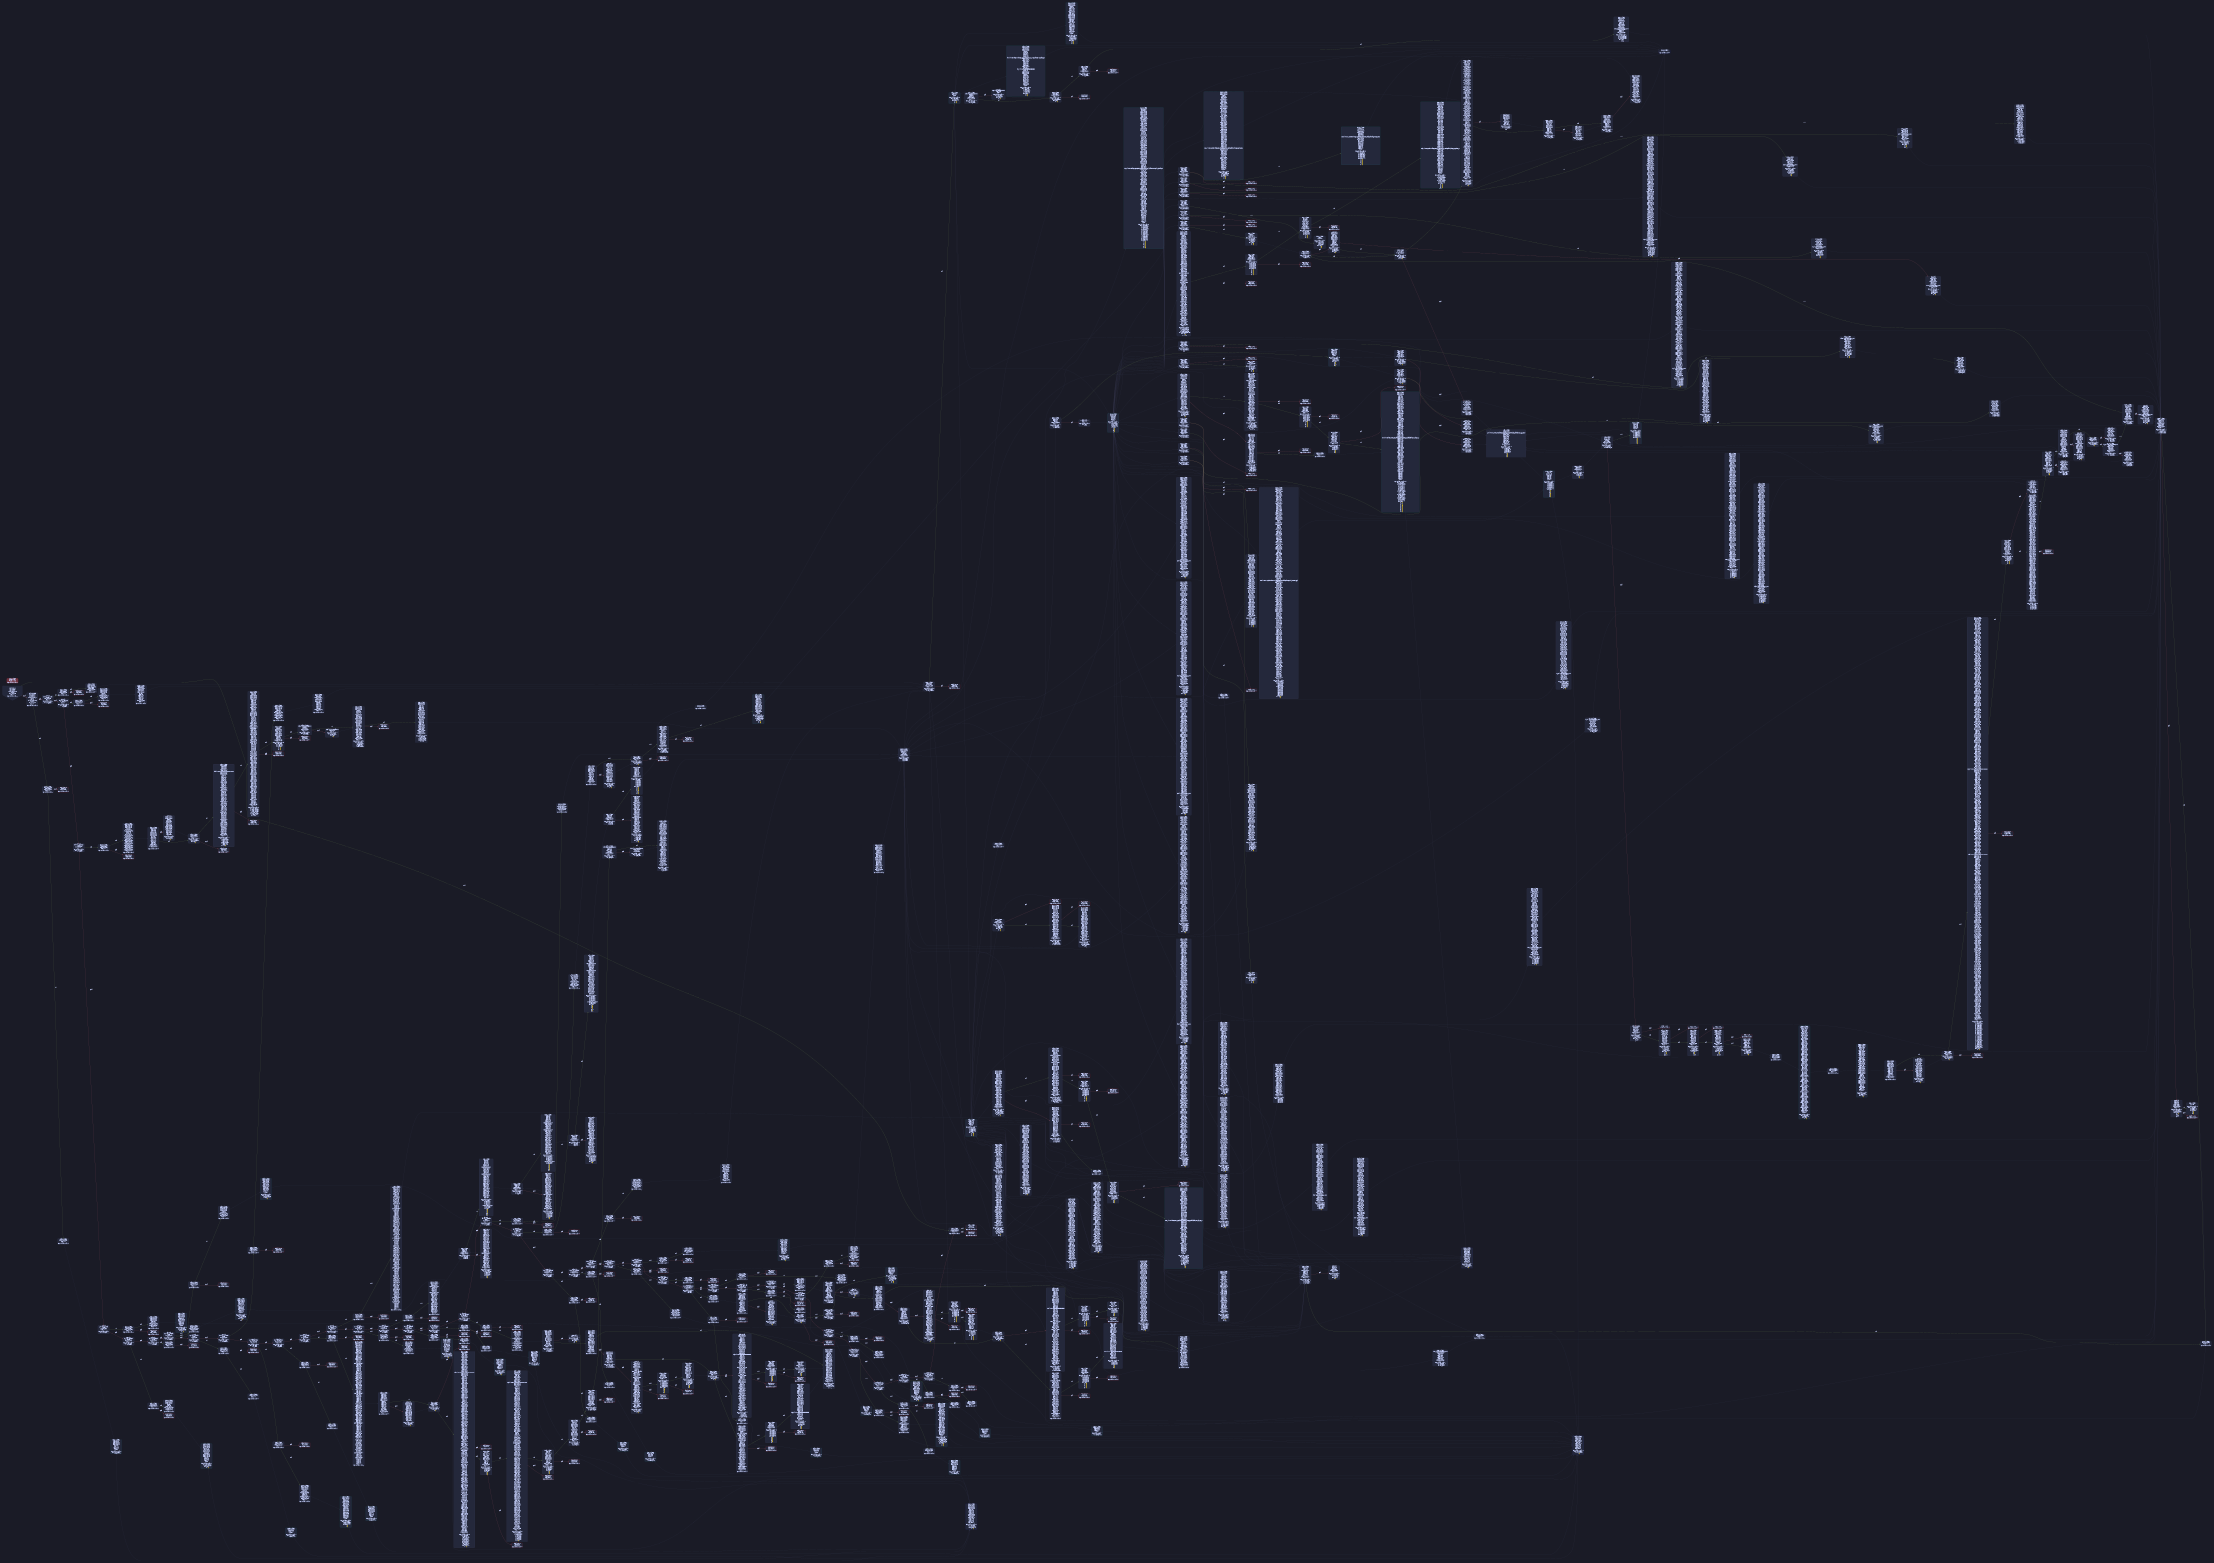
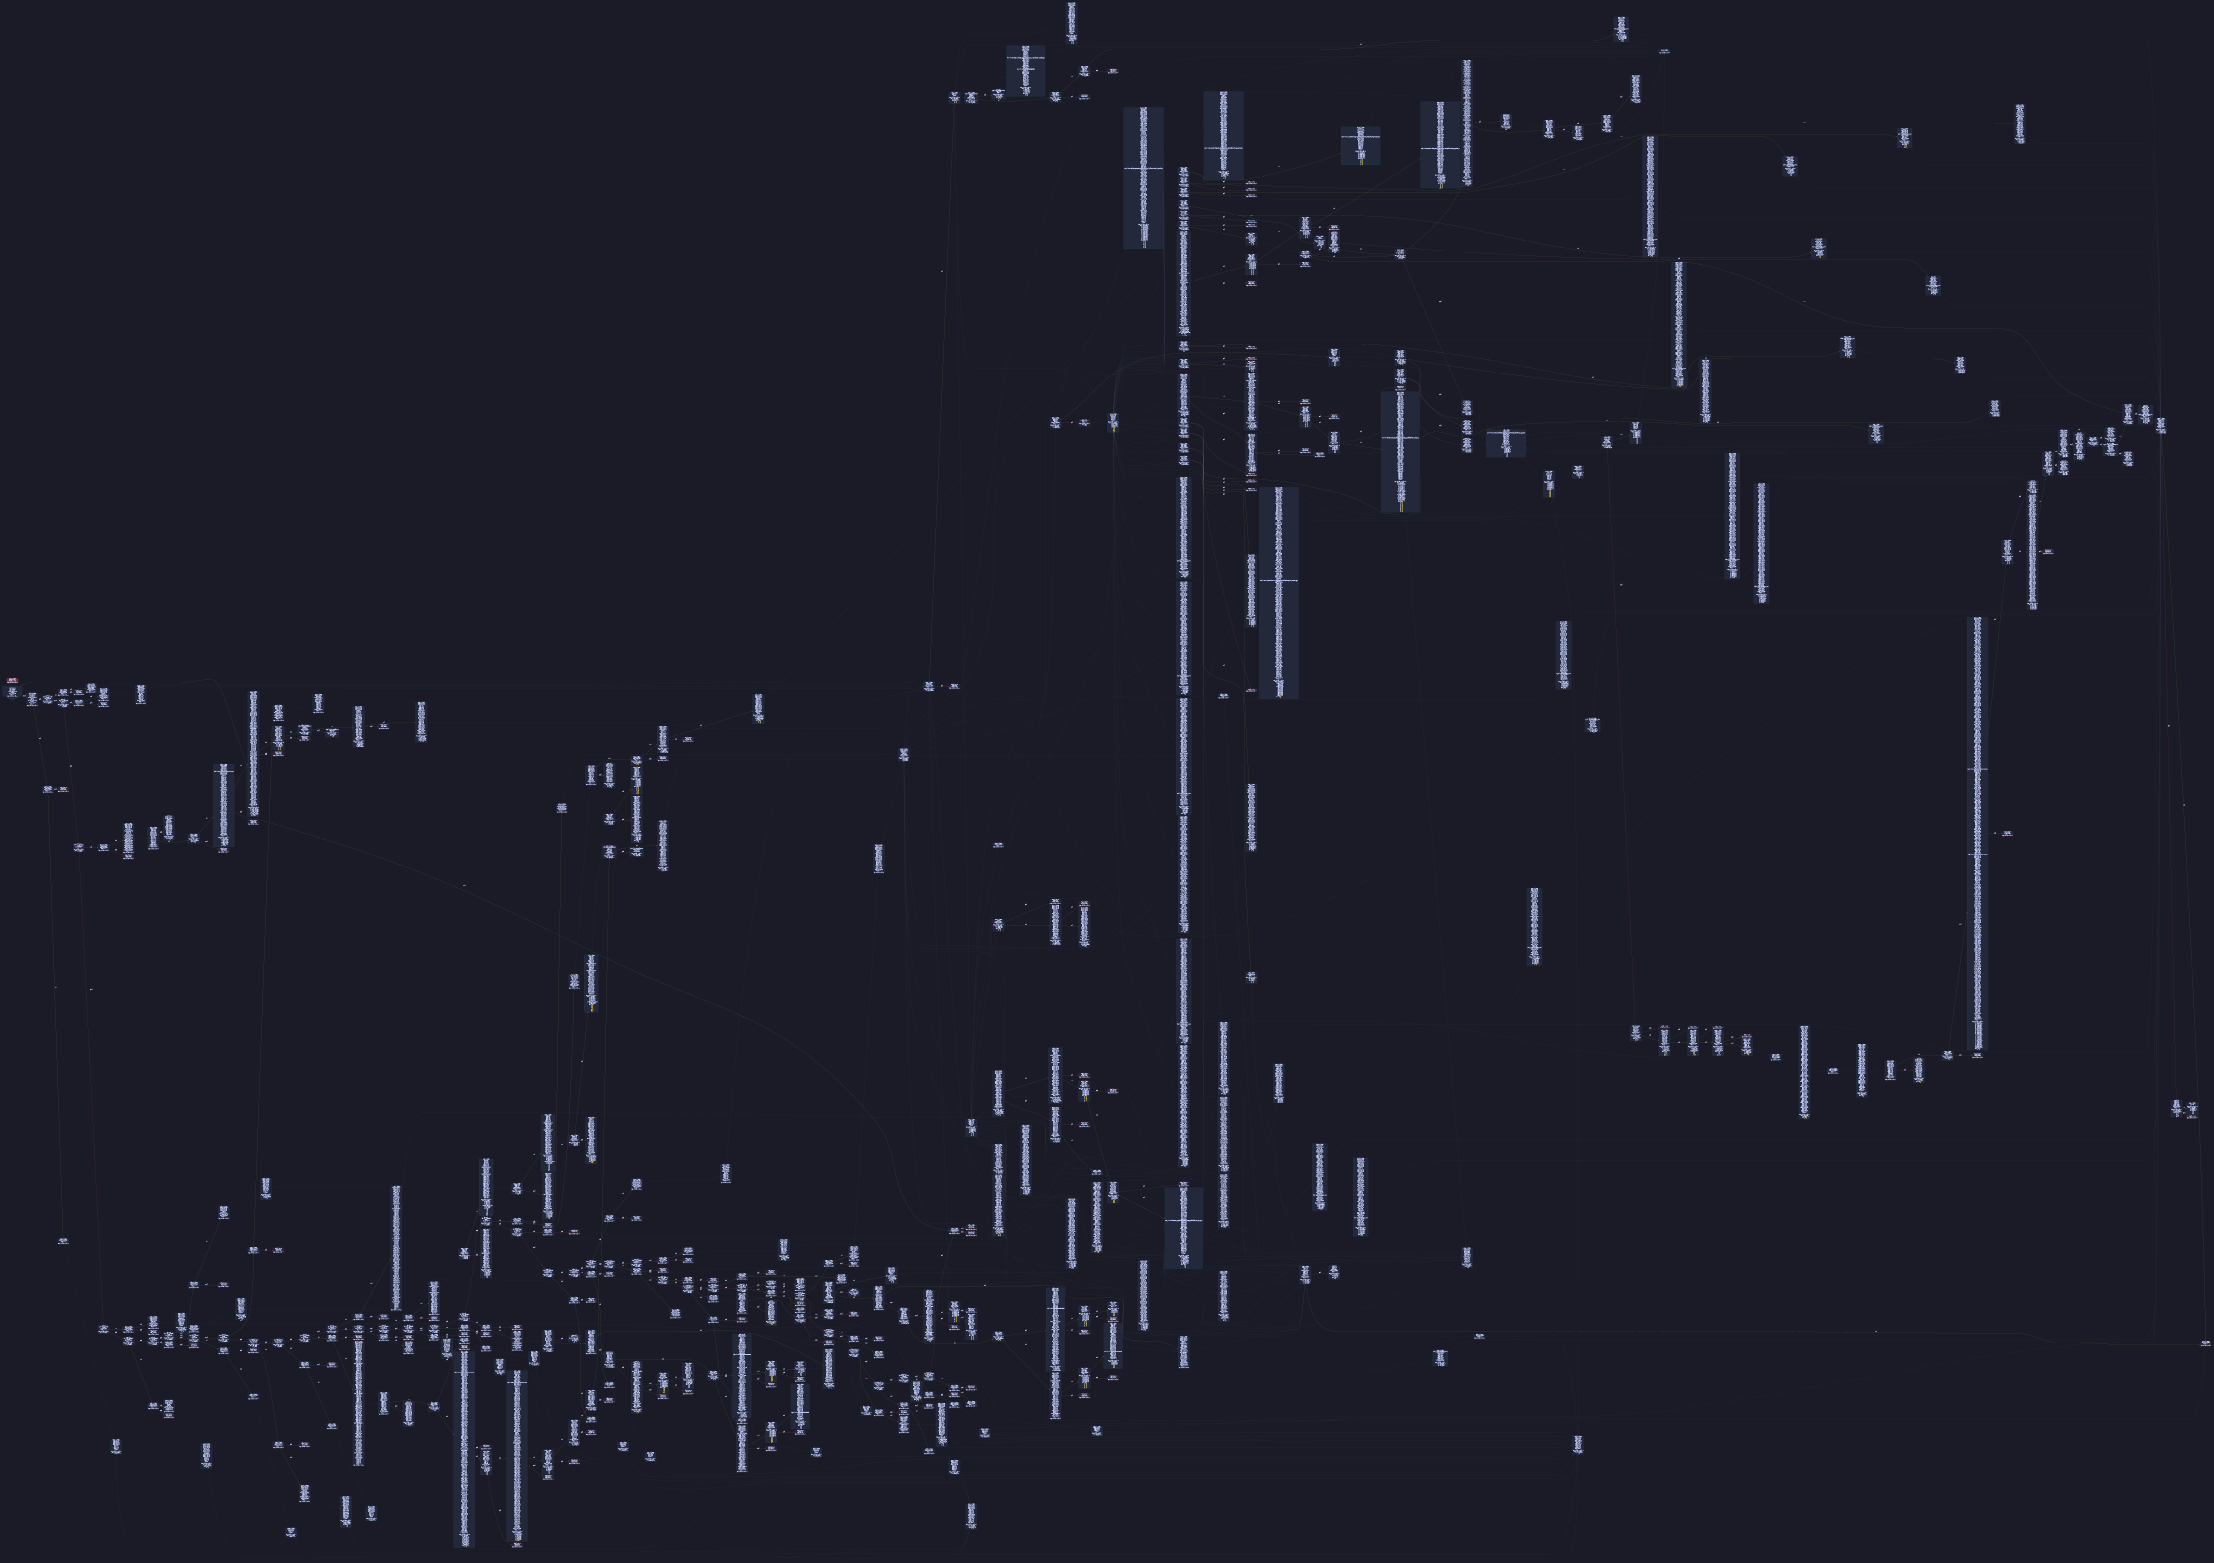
node "[26ef] INVALID Stack size req: 0, sizeΔ: 0": added
node "[27cc] JUMPDEST [27cd] PUSH1 00 Stack size req: 0, sizeΔ: 1": removed
